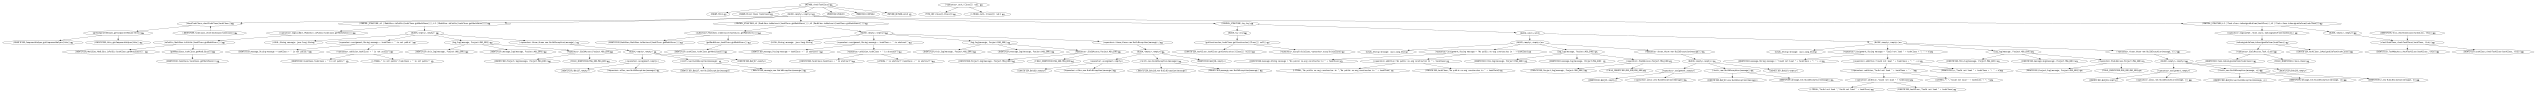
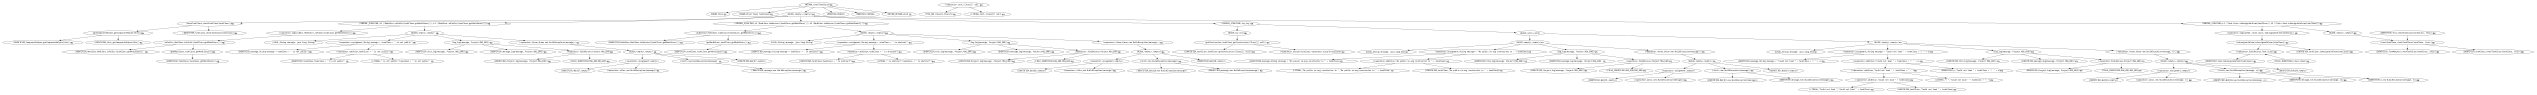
edge "(IDENTIFIER,taskClass,checkTaskClass(taskClass))" -> "(checkTaskClass,checkTaskClass(taskClass))": reversed
edge "(<operator>.fieldAccess,Task.class)" -> "(FIELD_IDENTIFIER,class,class)": reversed
node "(IDENTIFIER,$obj17,new BuildException(message))": removed
